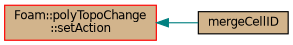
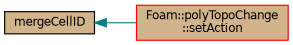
edge "mergeCellID" -> "Foam::polyTopoChange ::setAction": reversed
